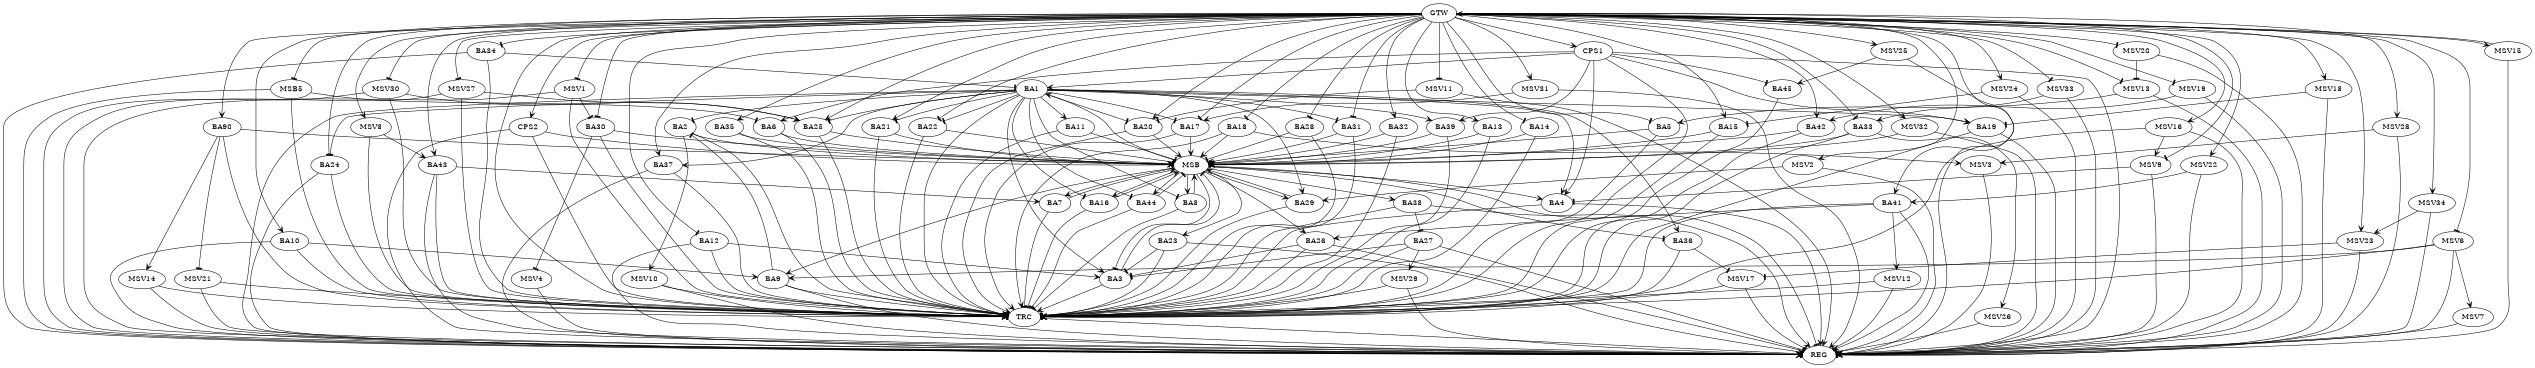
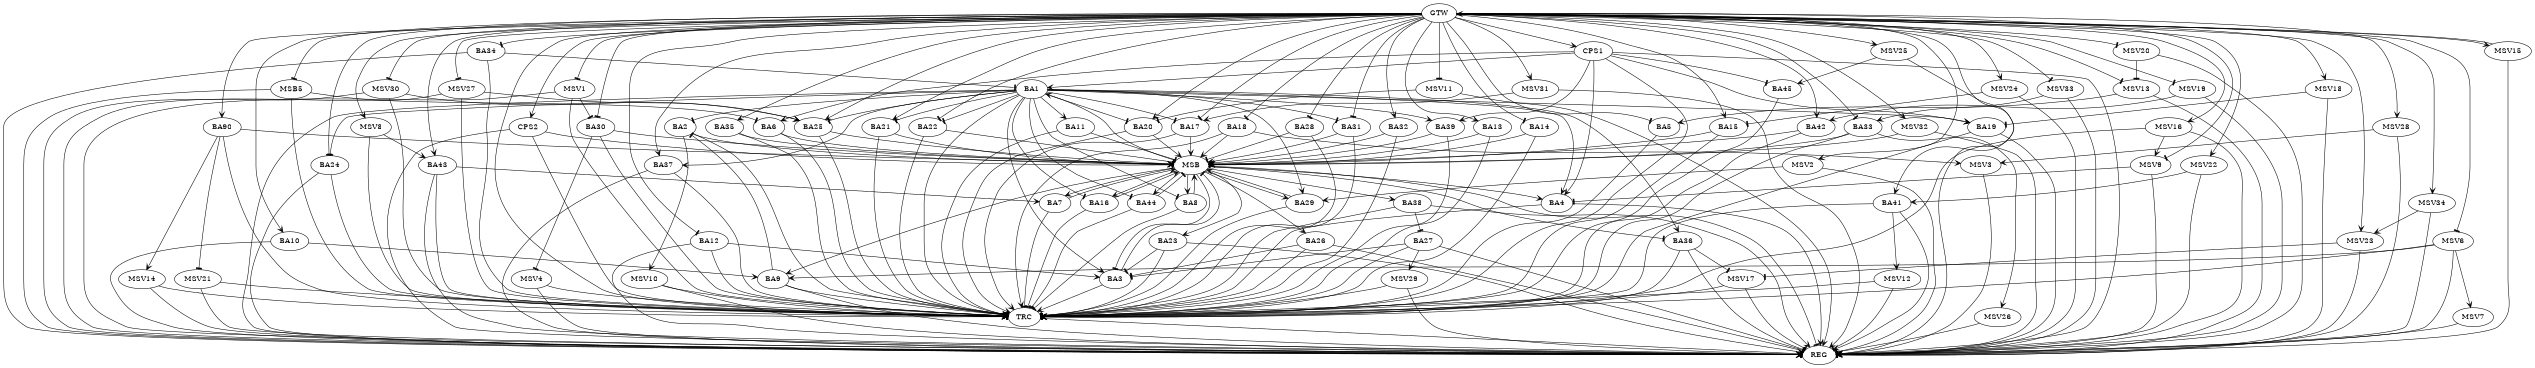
edge "BA5" -> "MSB": removed
edge "BA41" -> "BA26": removed
edge "BA10" -> "TRC": now "MSV4" -> "TRC"
edge "BA36" -> "REG": added
